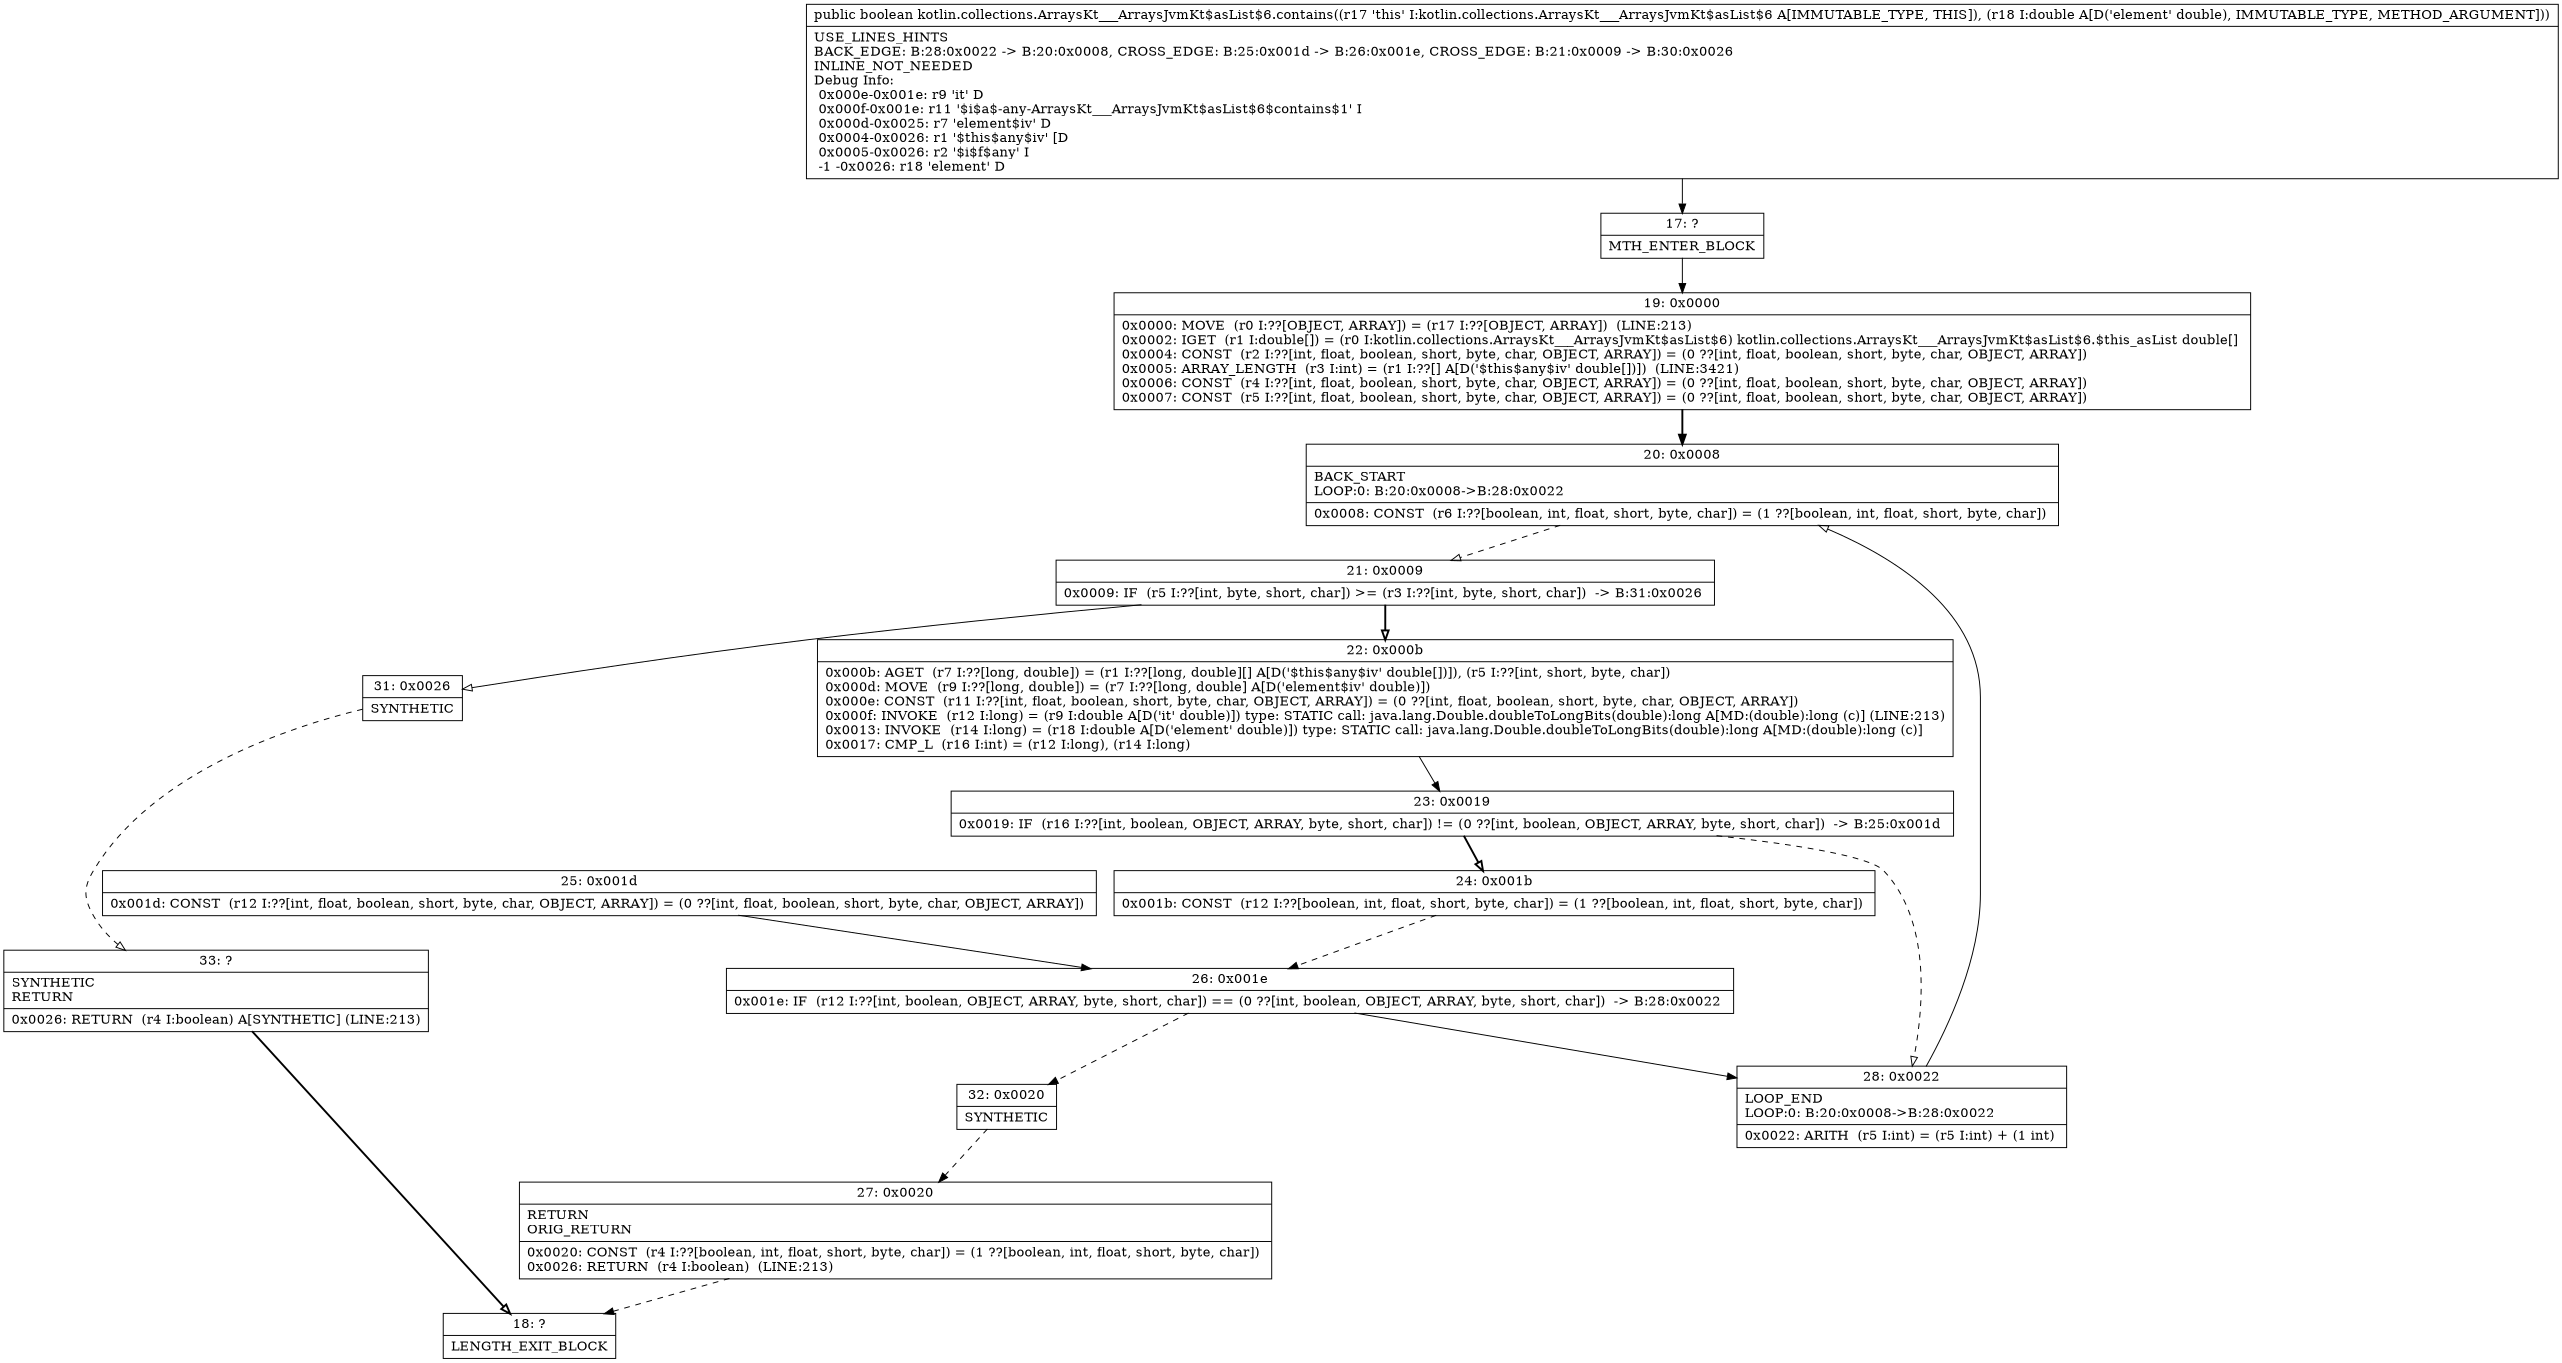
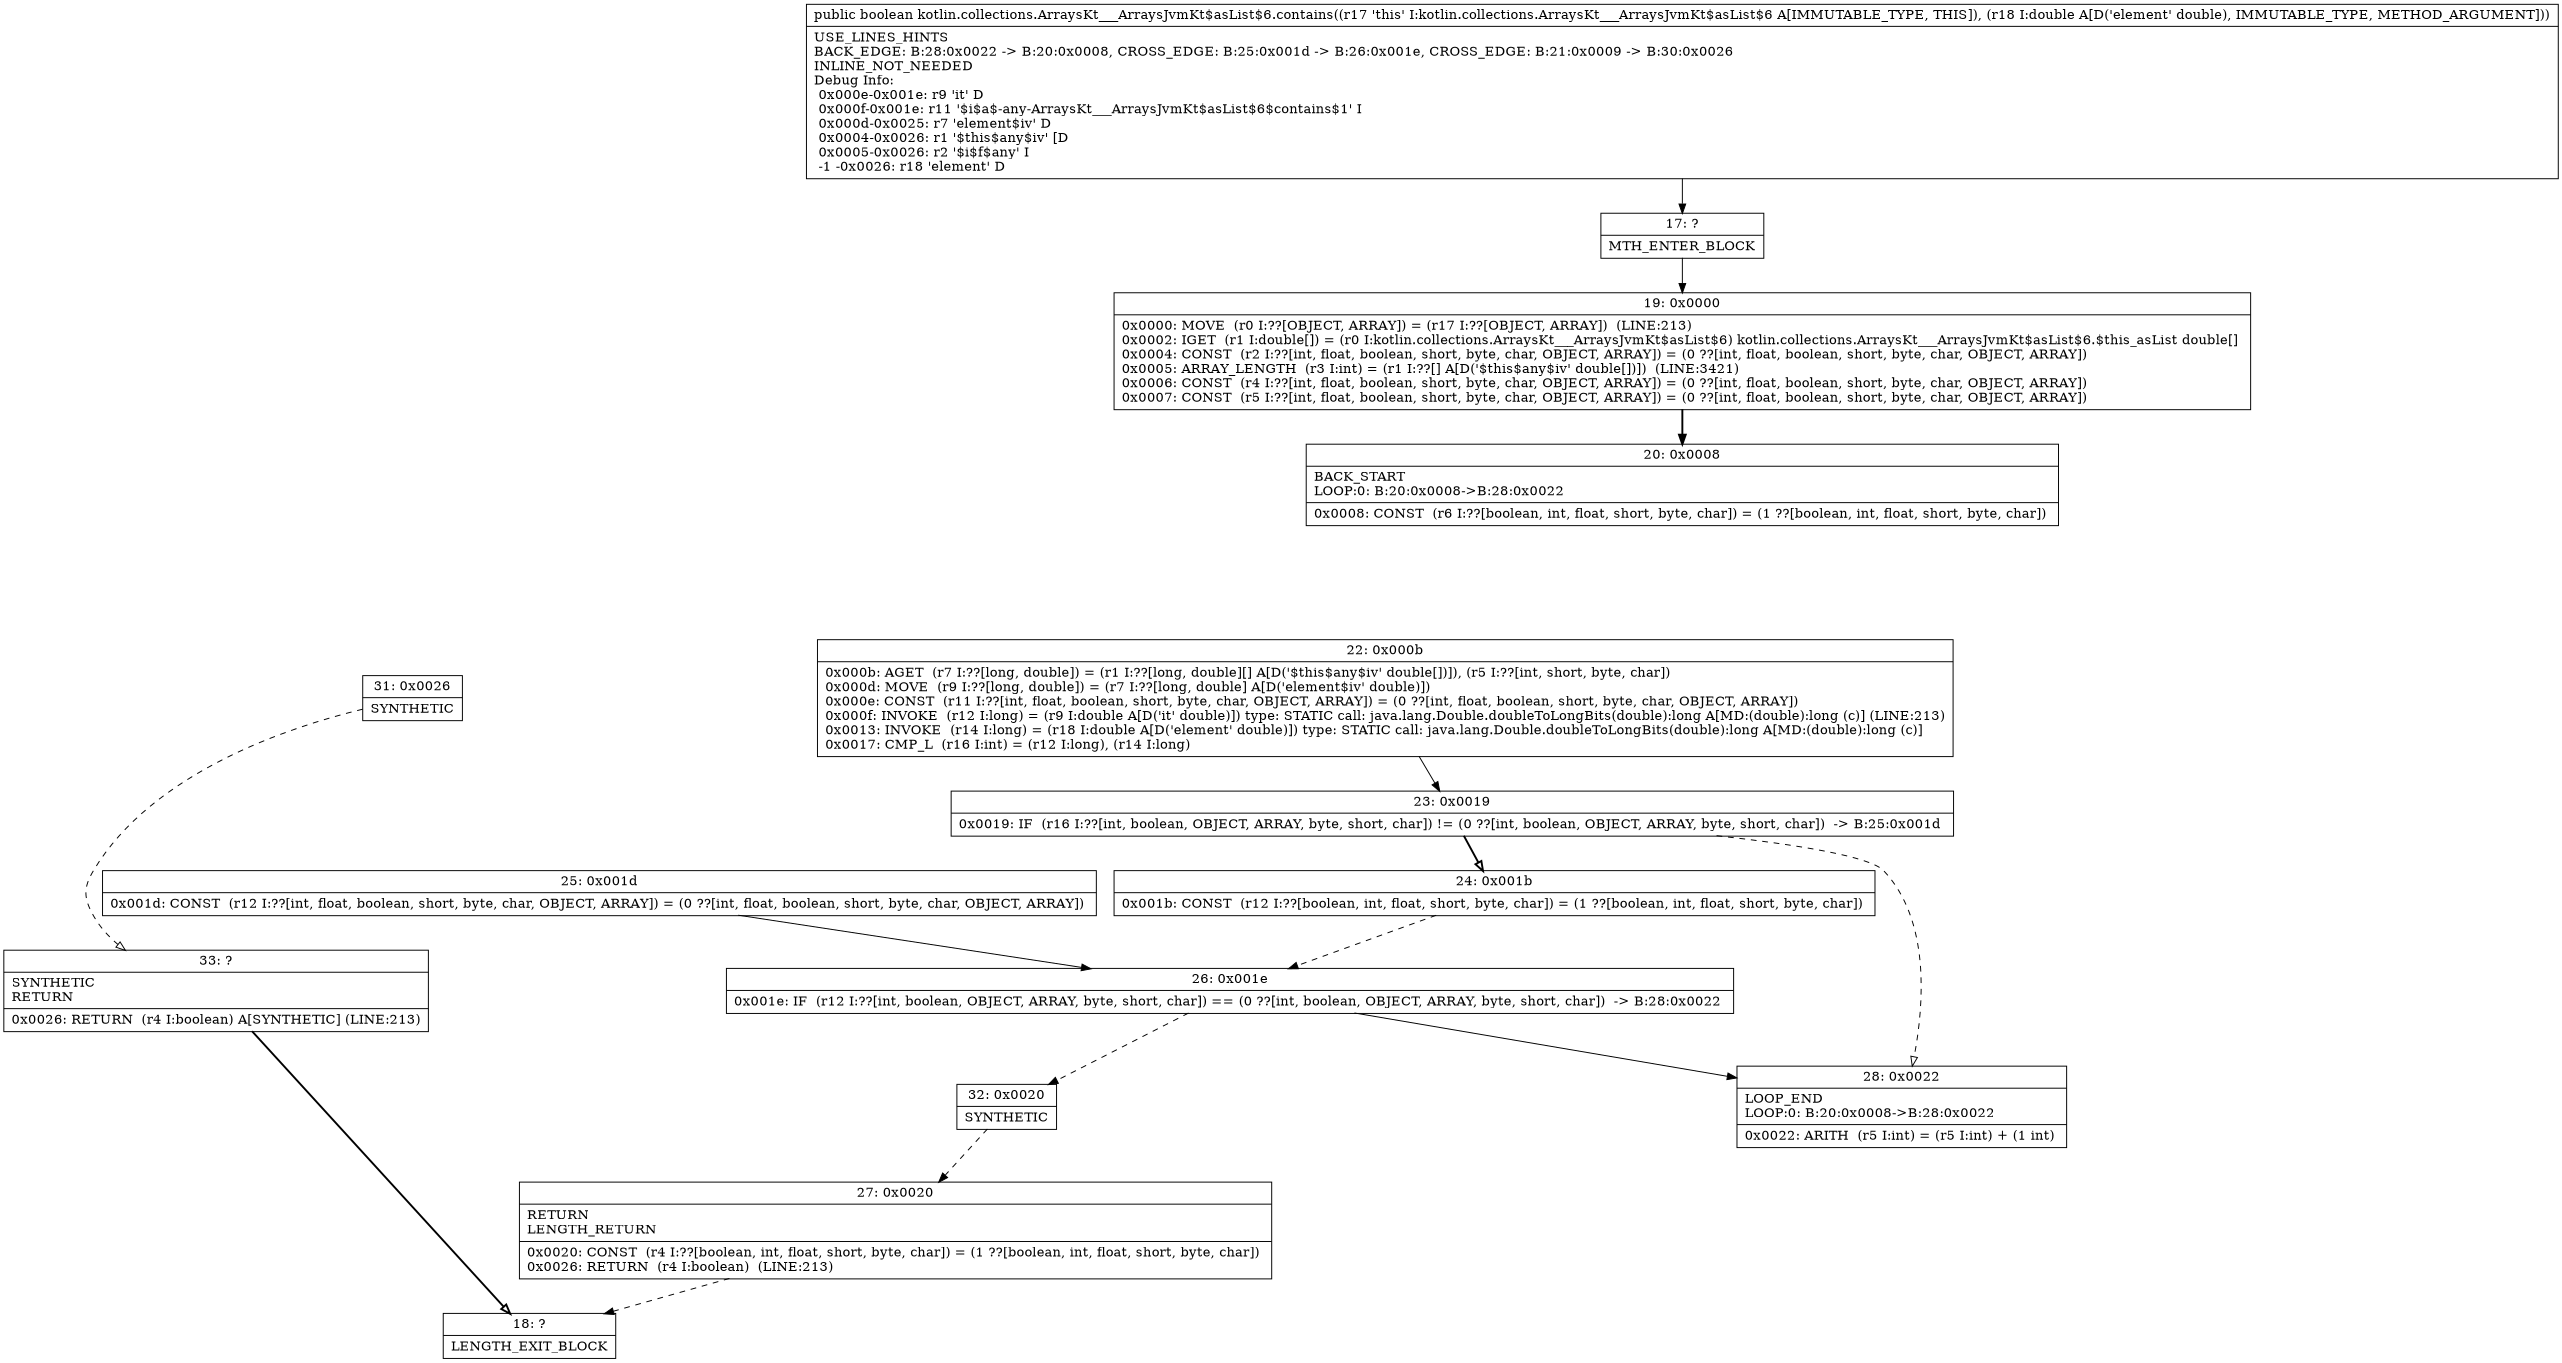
node "21: 0x0009": removed
edge "28: 0x0022" -> "20: 0x0008": removed
node "27: 0x0020": text "ORIG_RETURN" -> "LENGTH_RETURN"
